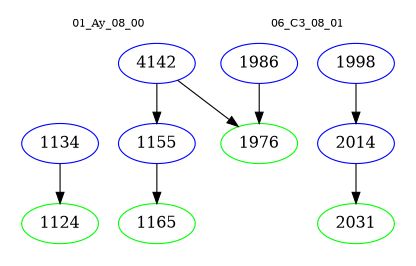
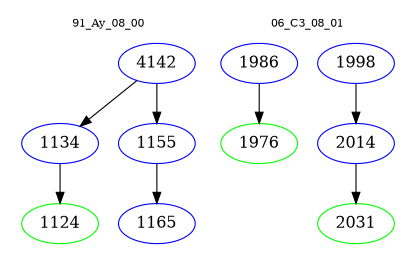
cluster "01_Ay_08_00": label "01_Ay_08_00" -> "91_Ay_08_00"
edge "4142" -> "1976": now "4142" -> "1134"
node "1165": color green -> blue
